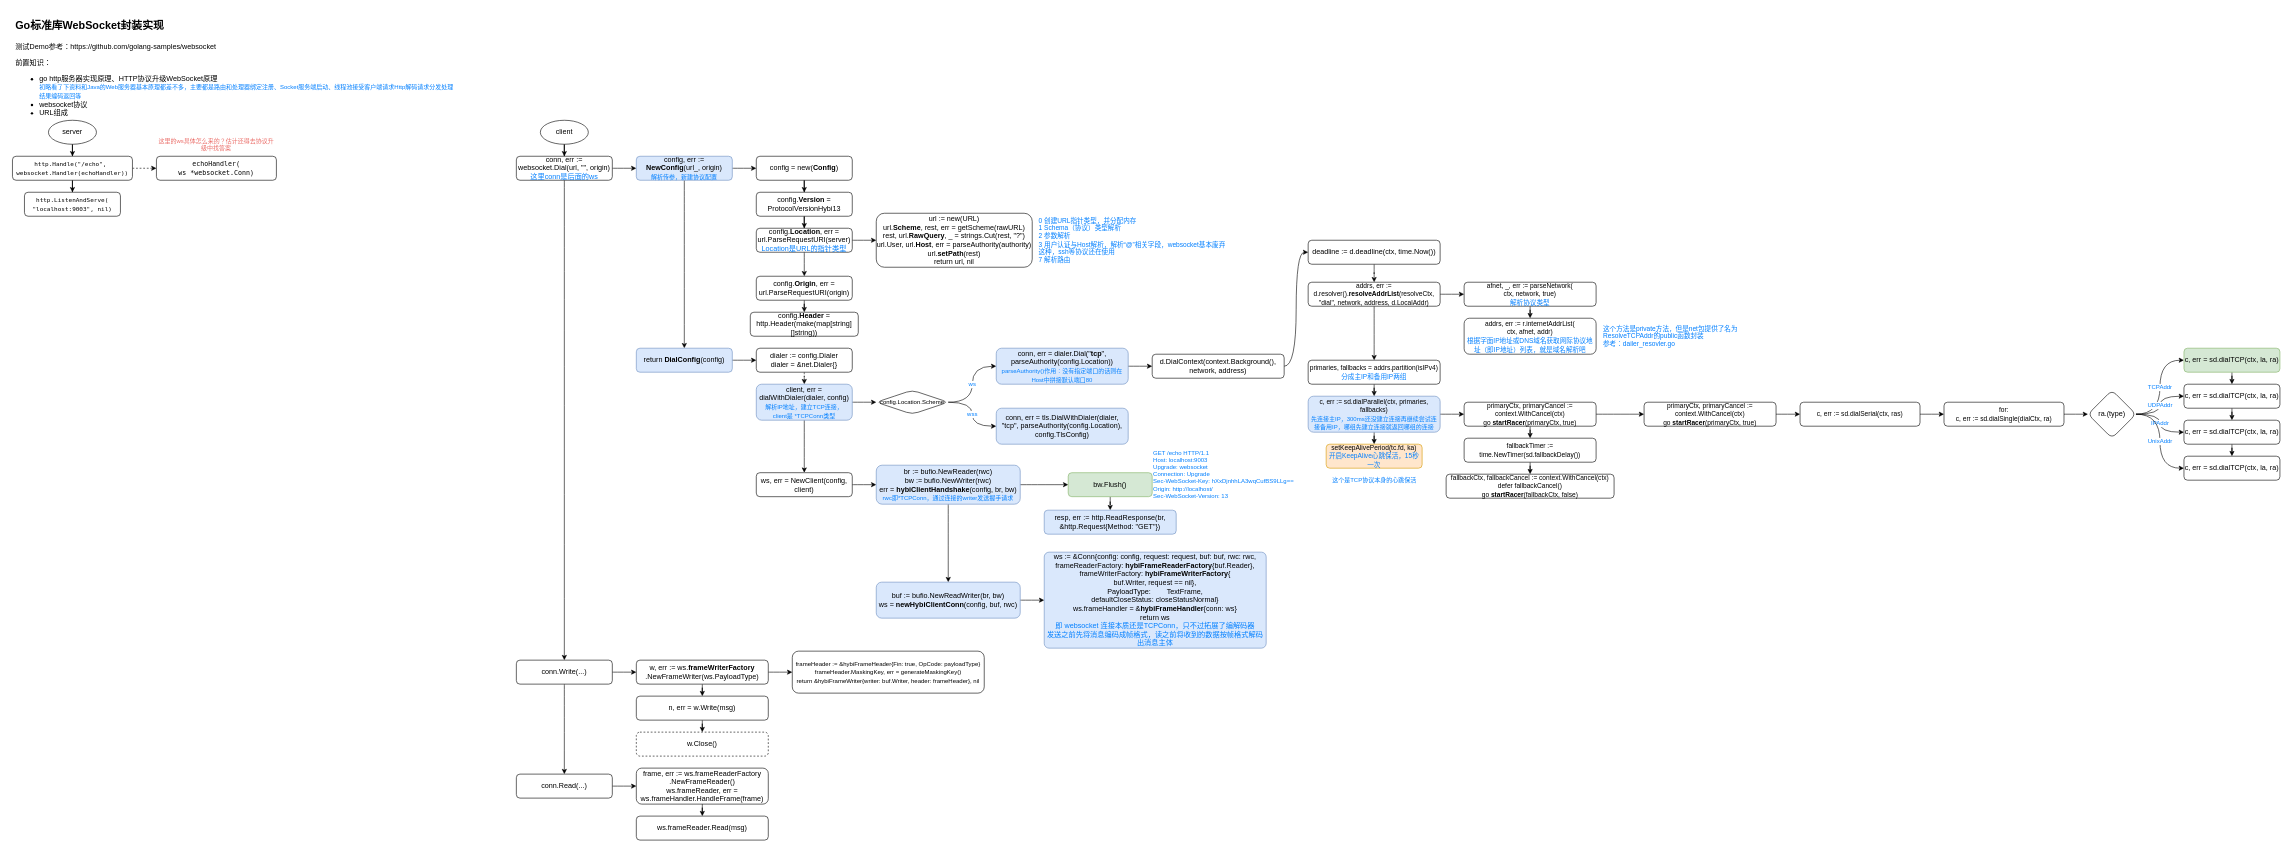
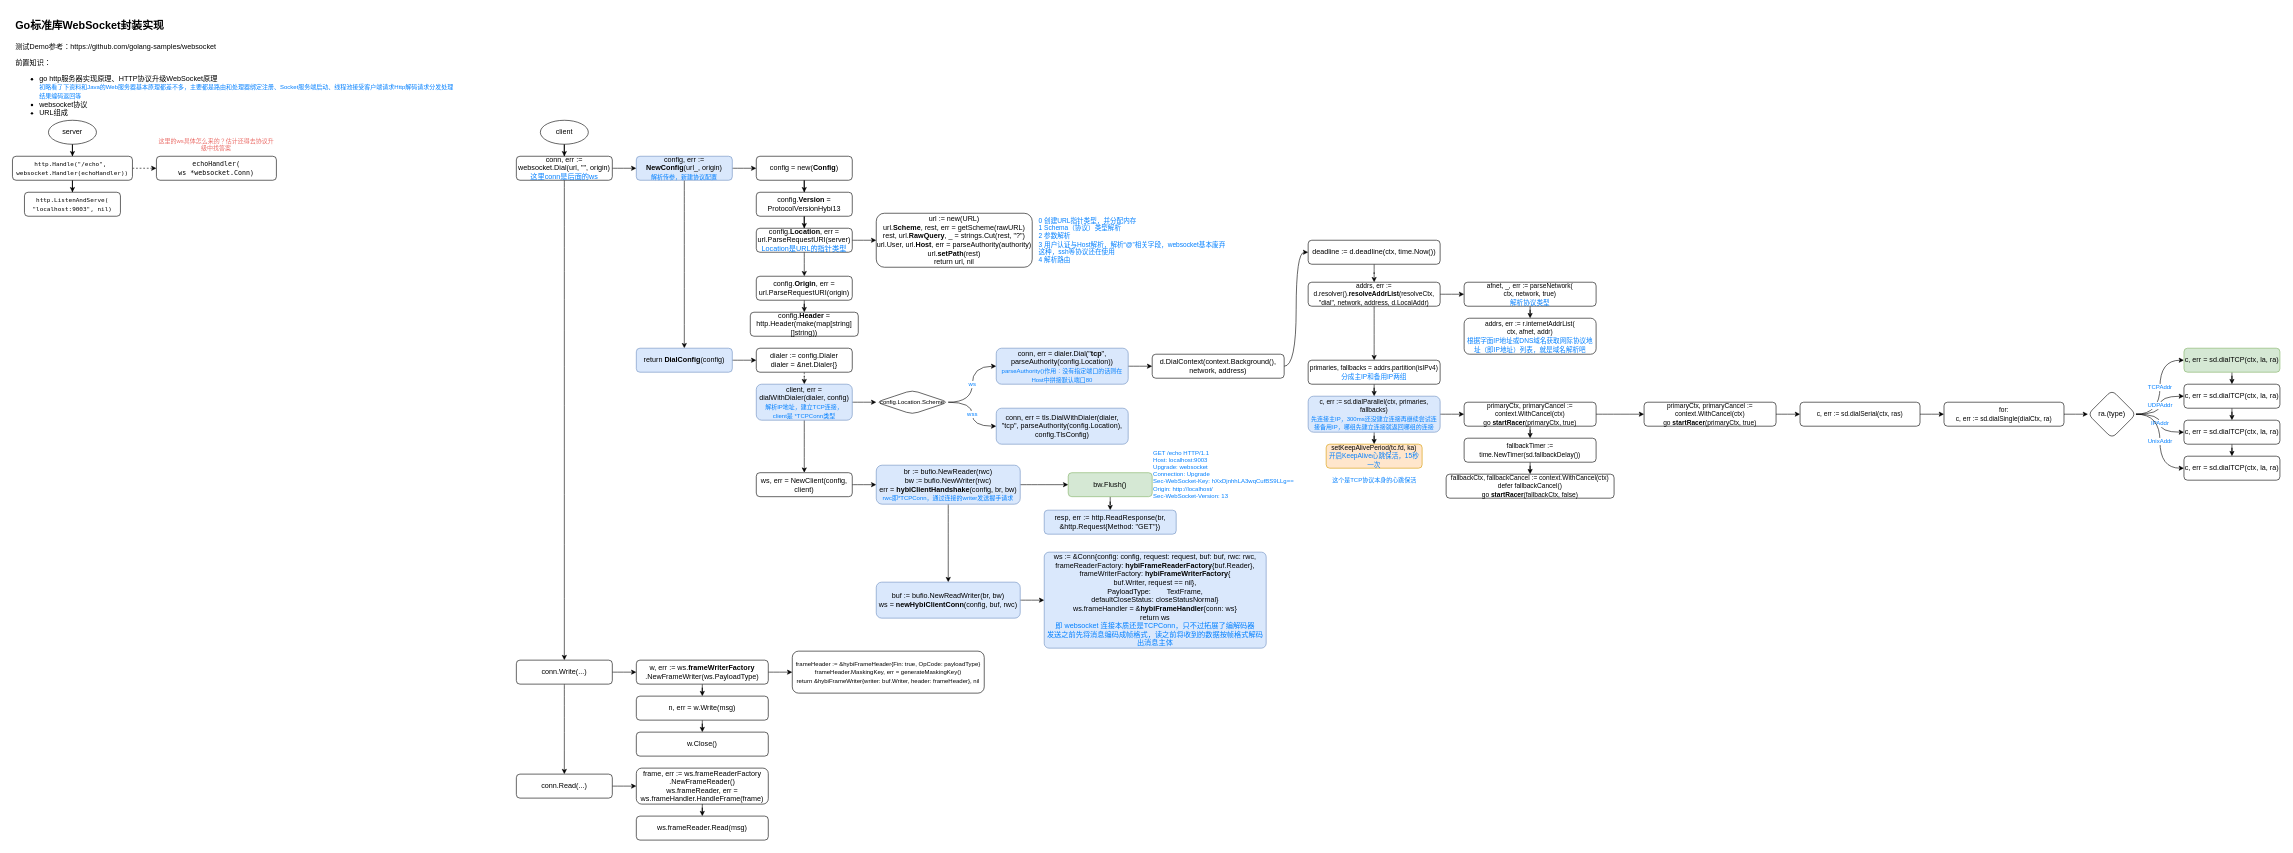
node "0 创建URL指针类型，并分配内存 1 Schema（协议）类型解析 2 参数解析 3 用户认证与Host解析，解析“@”相关字段，websocket基本废弃这种，ssh等协议还在使用 7 解析路由": label "0 创建URL指针类型，并分配内存 1 Schema（协议）类型解析 2 参数解析 3 用户认证与Host解析，解析“@”相关字段，websocket基本废弃这种，ssh等协议还在使用 7 解析路由" -> "0 创建URL指针类型，并分配内存 1 Schema（协议）类型解析 2 参数解析 3 用户认证与Host解析，解析“@”相关字段，websocket基本废弃这种，ssh等协议还在使用 4 解析路由"
node "这个方法是private方法，但是net包提供了名为ResolveTCPAddr的public函数封装 参考：dailer_resovler.go": removed
node "w.Close()": style dashed -> solid
